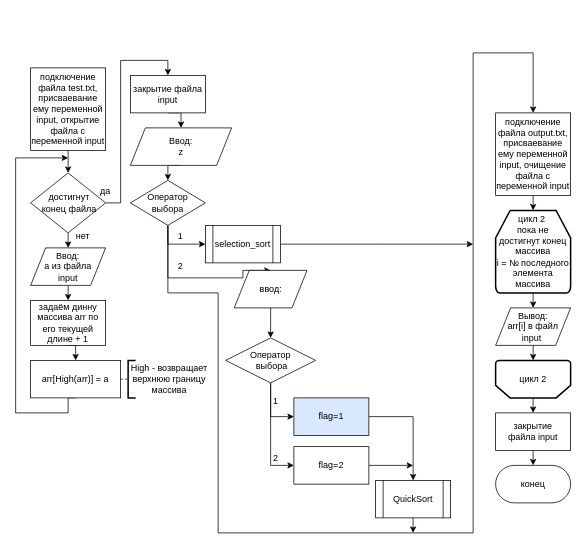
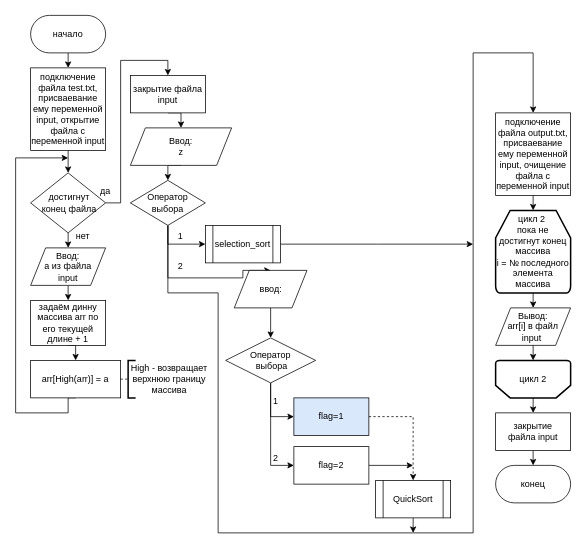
node "начало": added
edge "начало" -> "подключение файла test.txt, присваевание ему переменной input, открытие файла с переменной input": added
edge "flag=1" -> "QuickSort": style solid -> dashed
